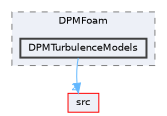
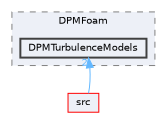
edge "DPMTurbulenceModels" -> "src": reversed
